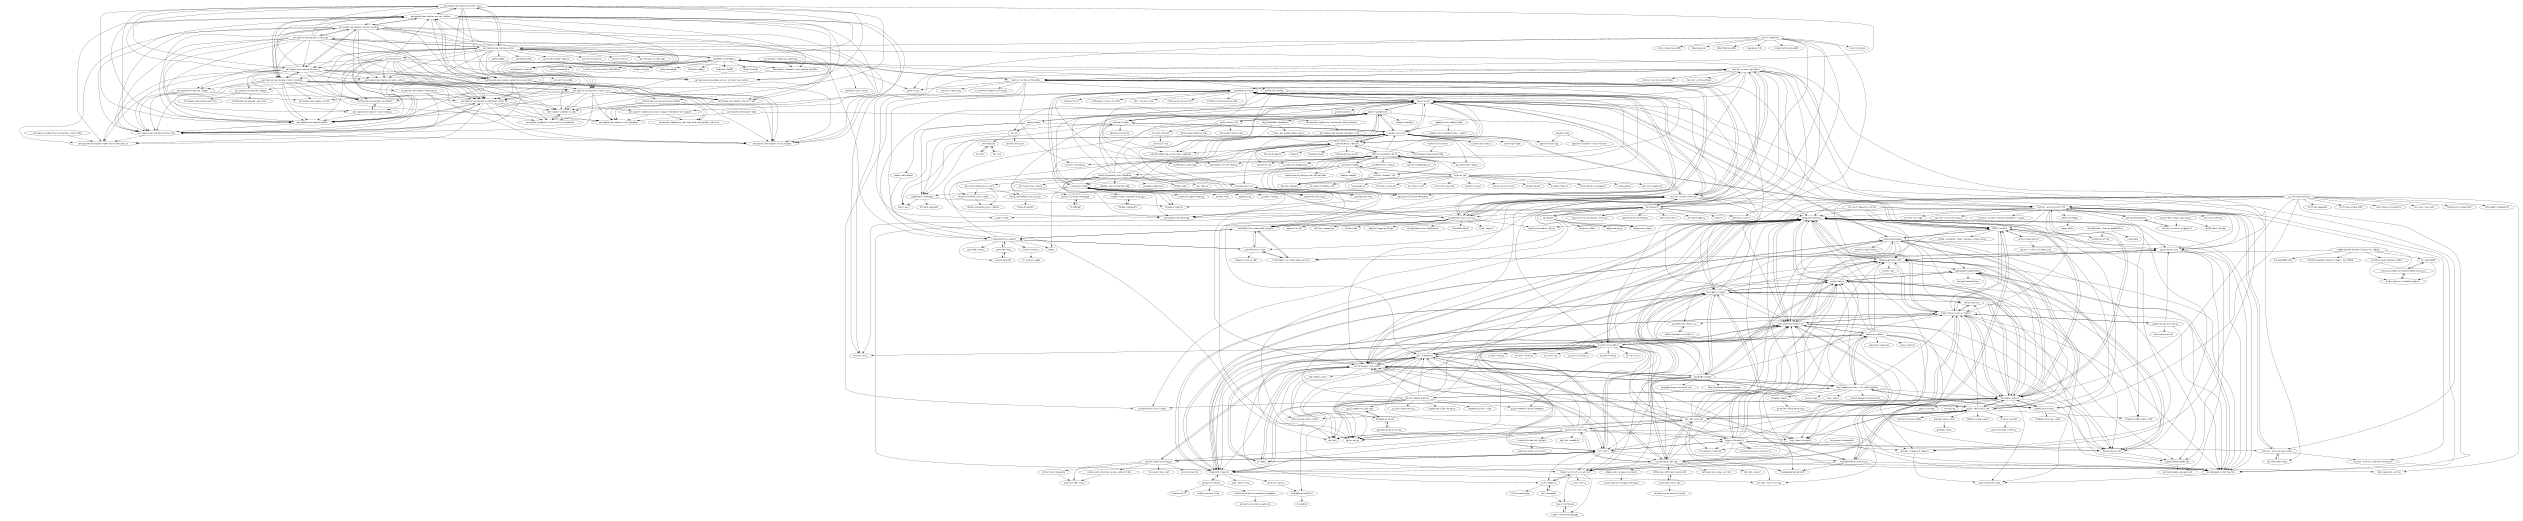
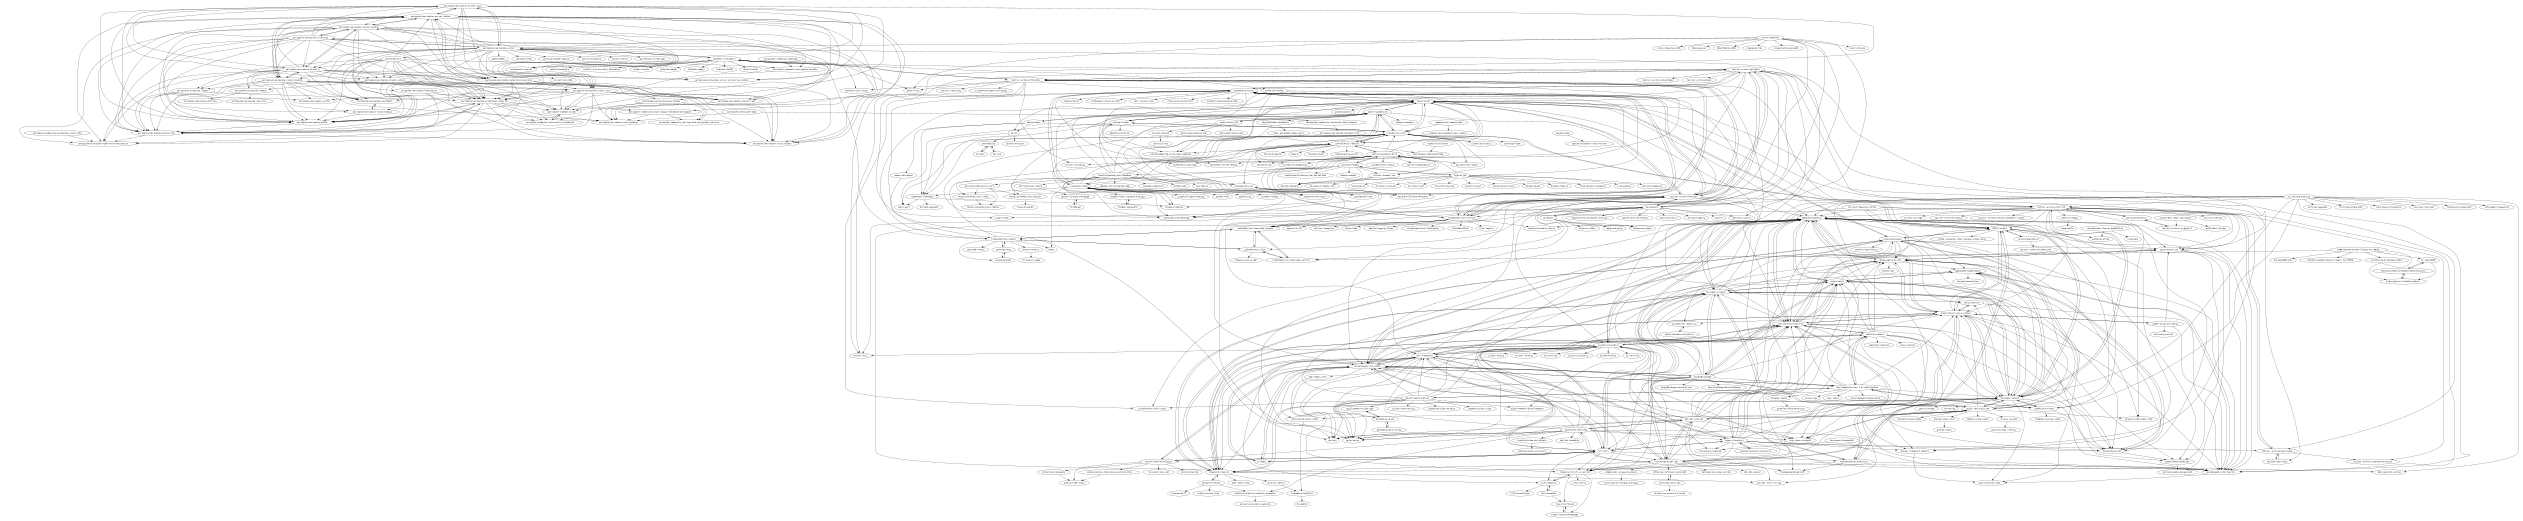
edge "twitter-archive/flockdb" -> "thinkaurelius/titan": added
node "apache/hcatalog": removed
edge "mpeltonen/sbt-idea" -> "dispatch/classic": now "mpeltonen/sbt-idea" -> "scalatra/scalatra-website-examples"
node "scala-android-libs/scala-reboot-libs": label "scala-android-libs/scala-reboot-libs" -> "scala-android-libs/scala-android-libs"
